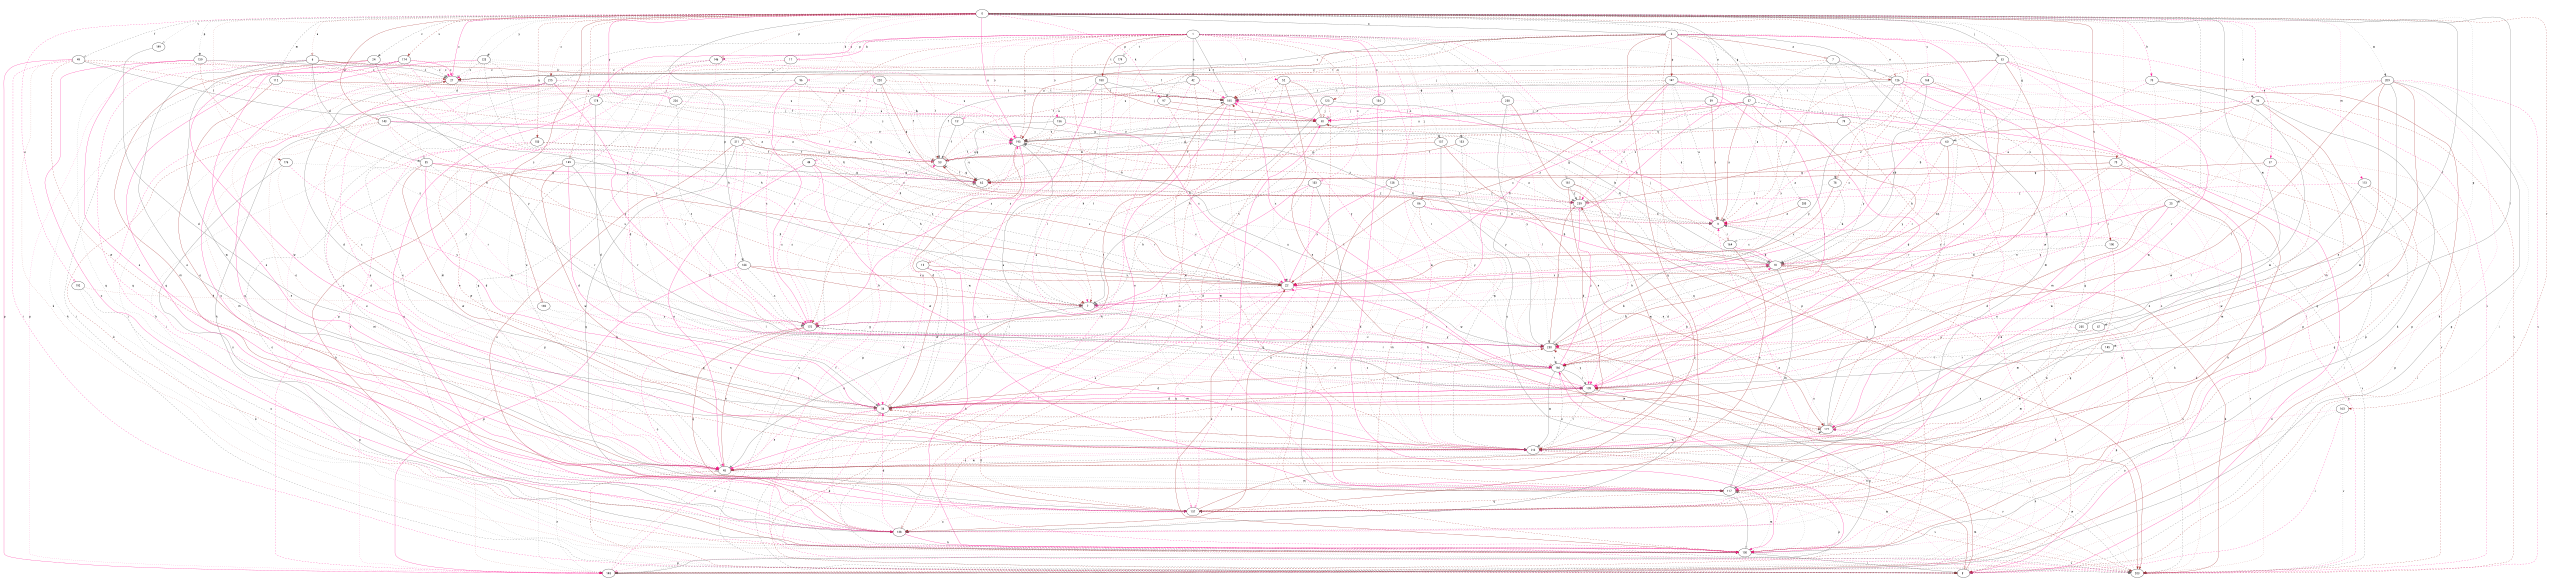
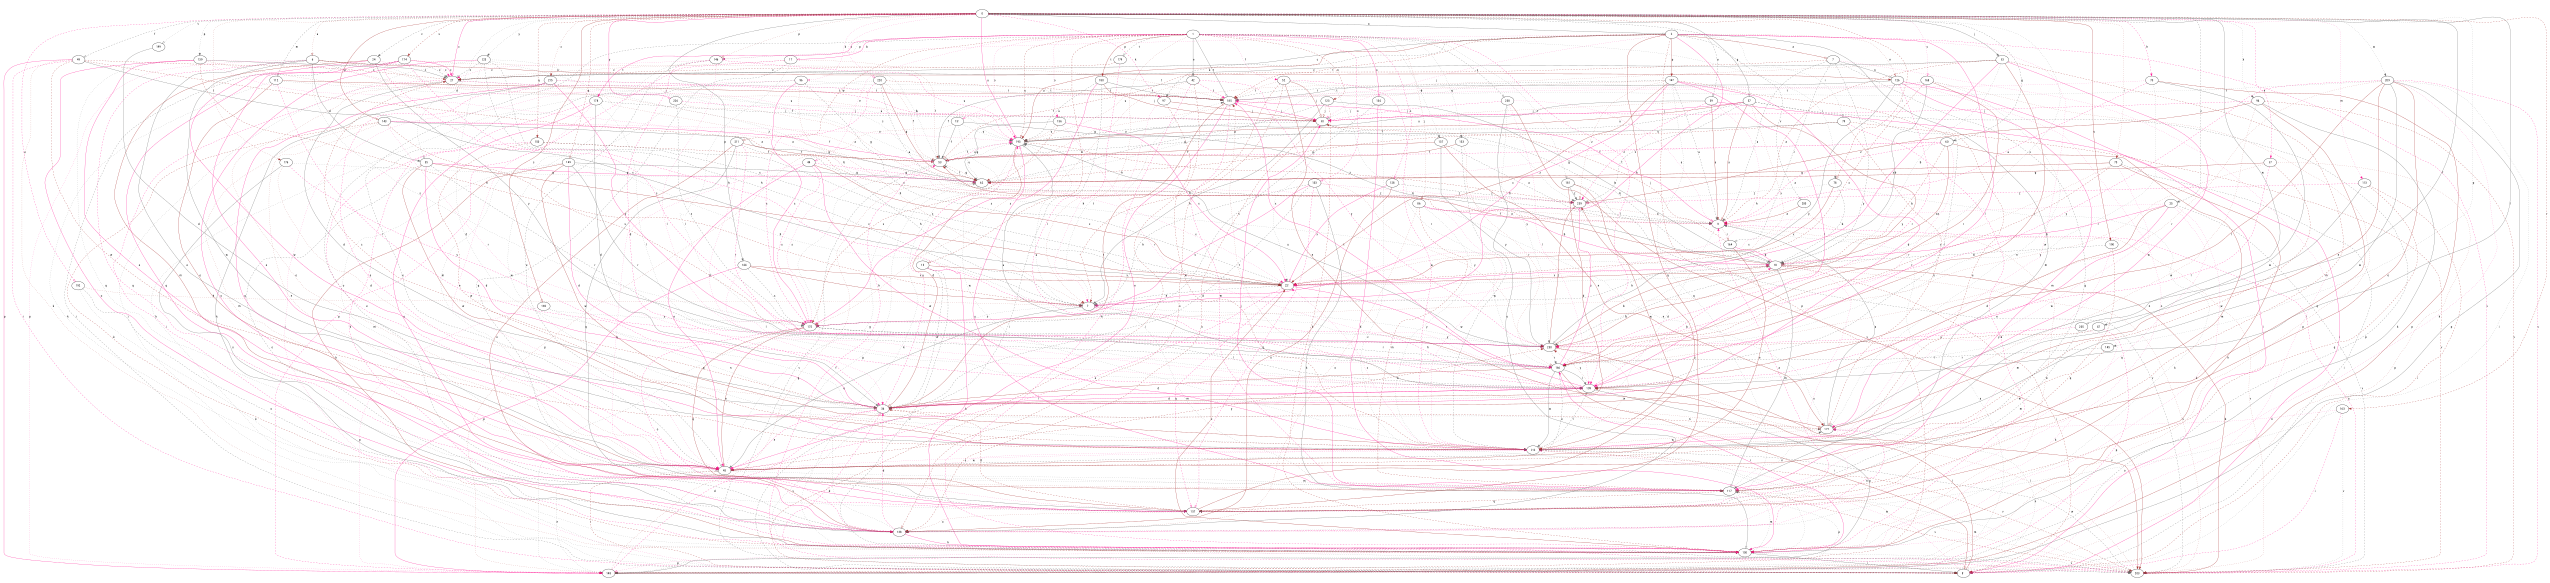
edge "83" -> "109": now "112" -> "109"
